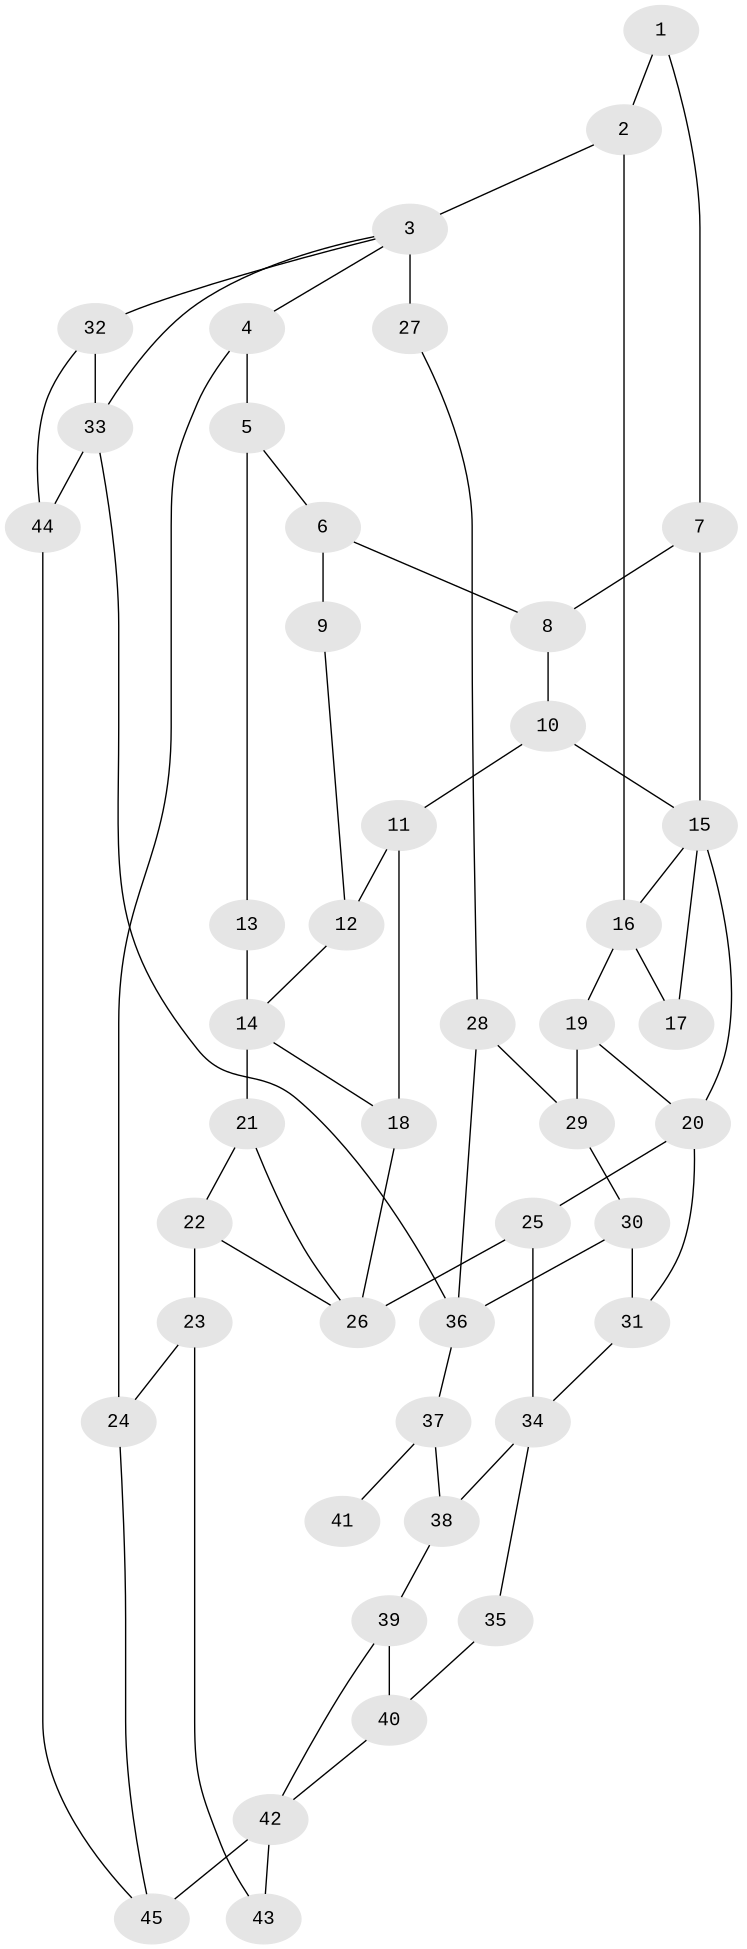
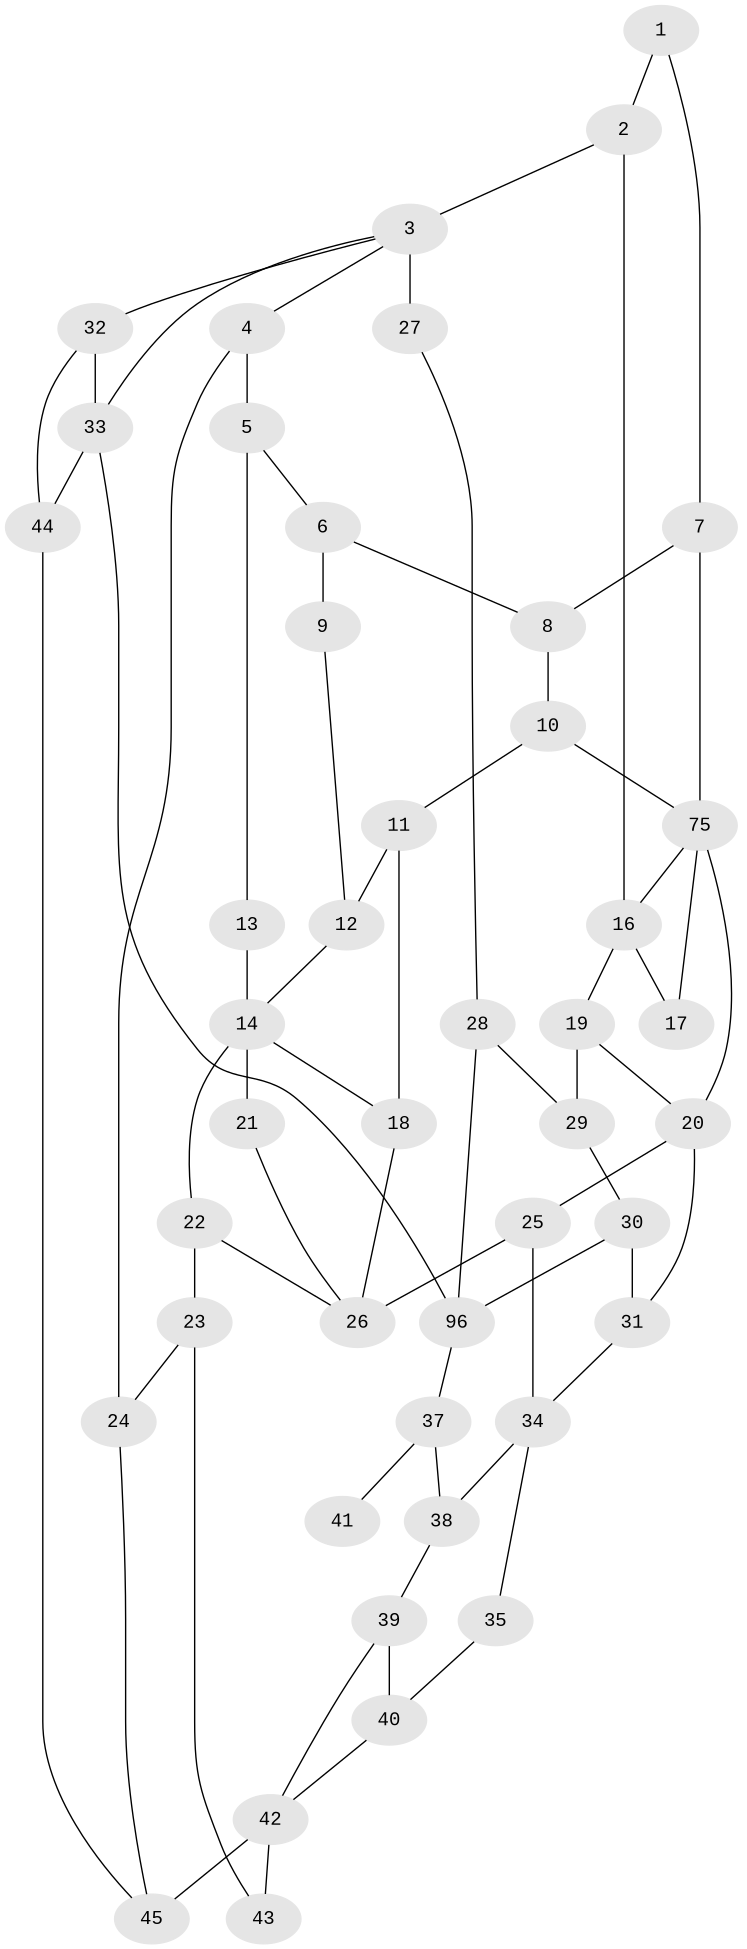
node "15": label "15" -> "75"
edge "21" -- "22": now "14" -- "22"
node "36": label "36" -> "96"
